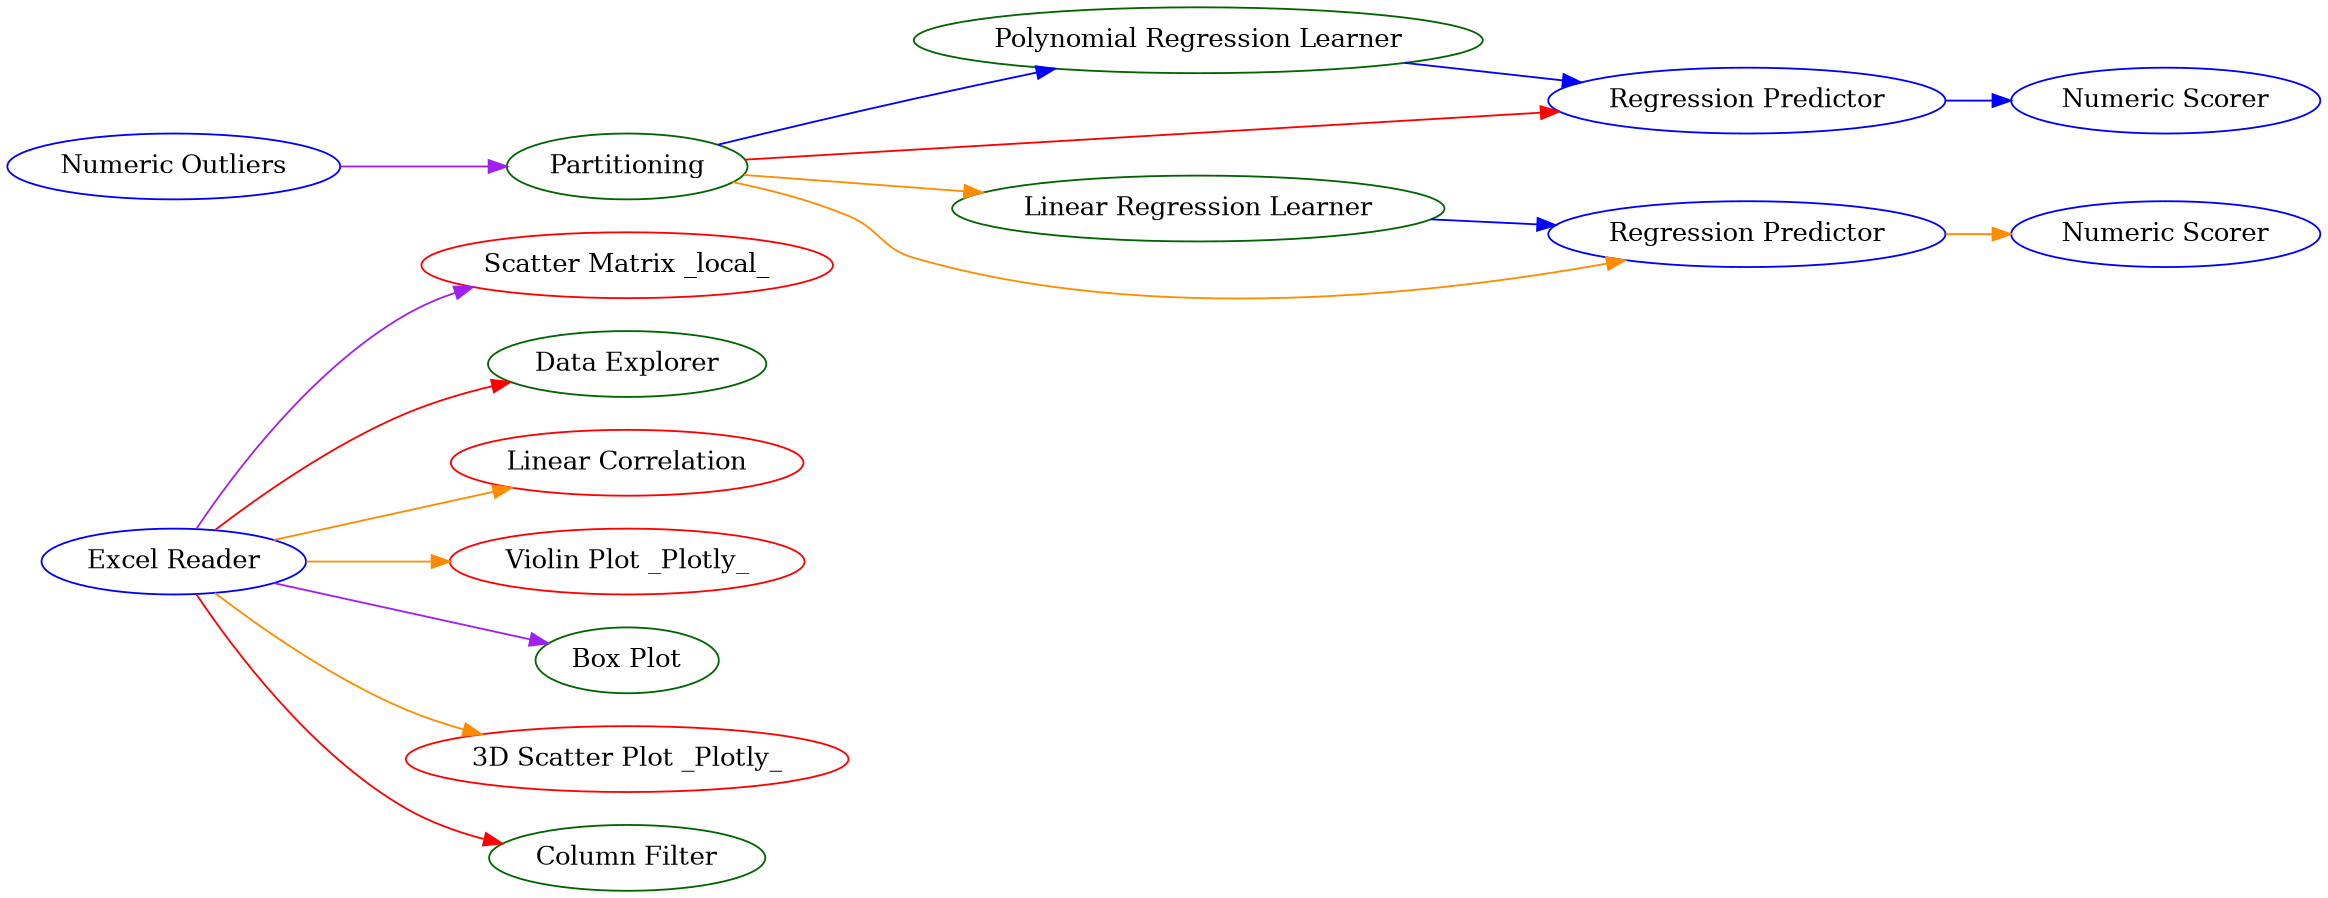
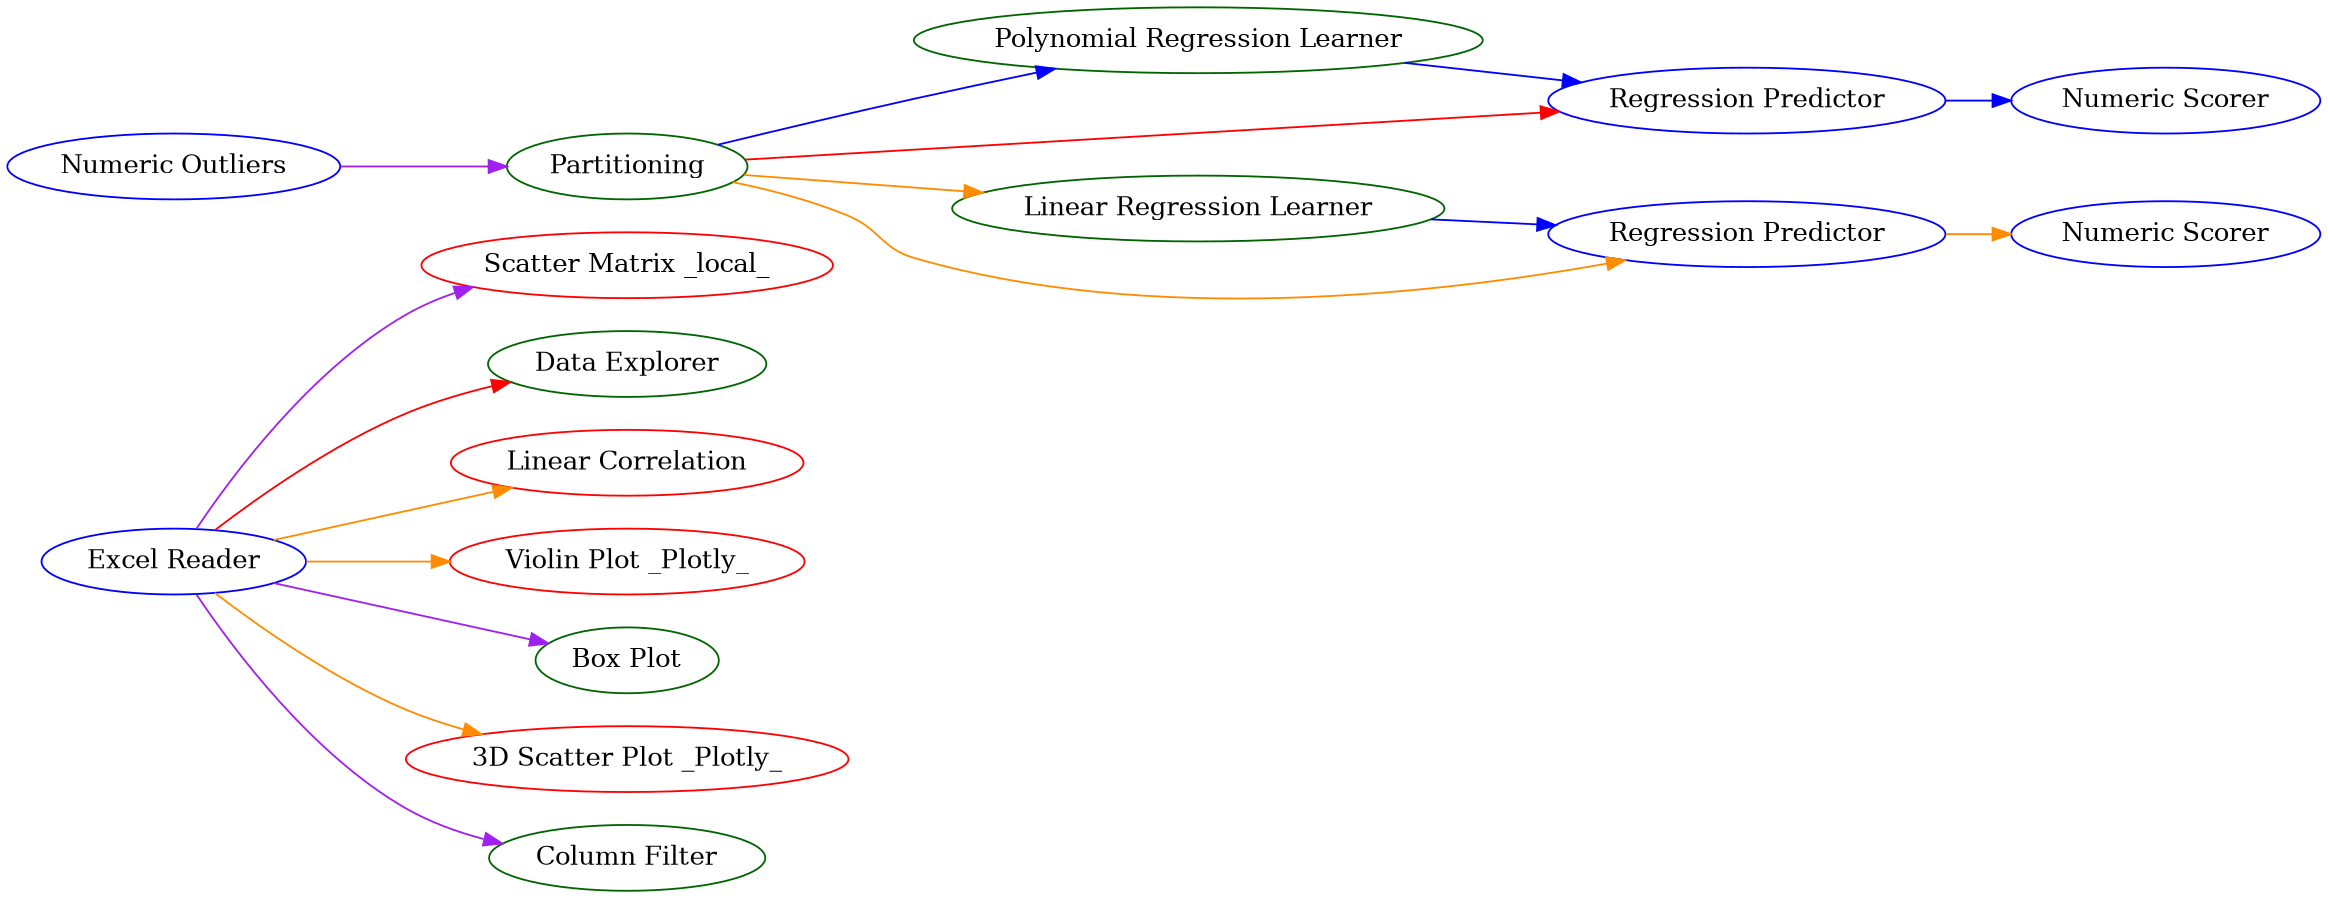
edge "Excel Reader" -> "Column Filter": color red -> purple
